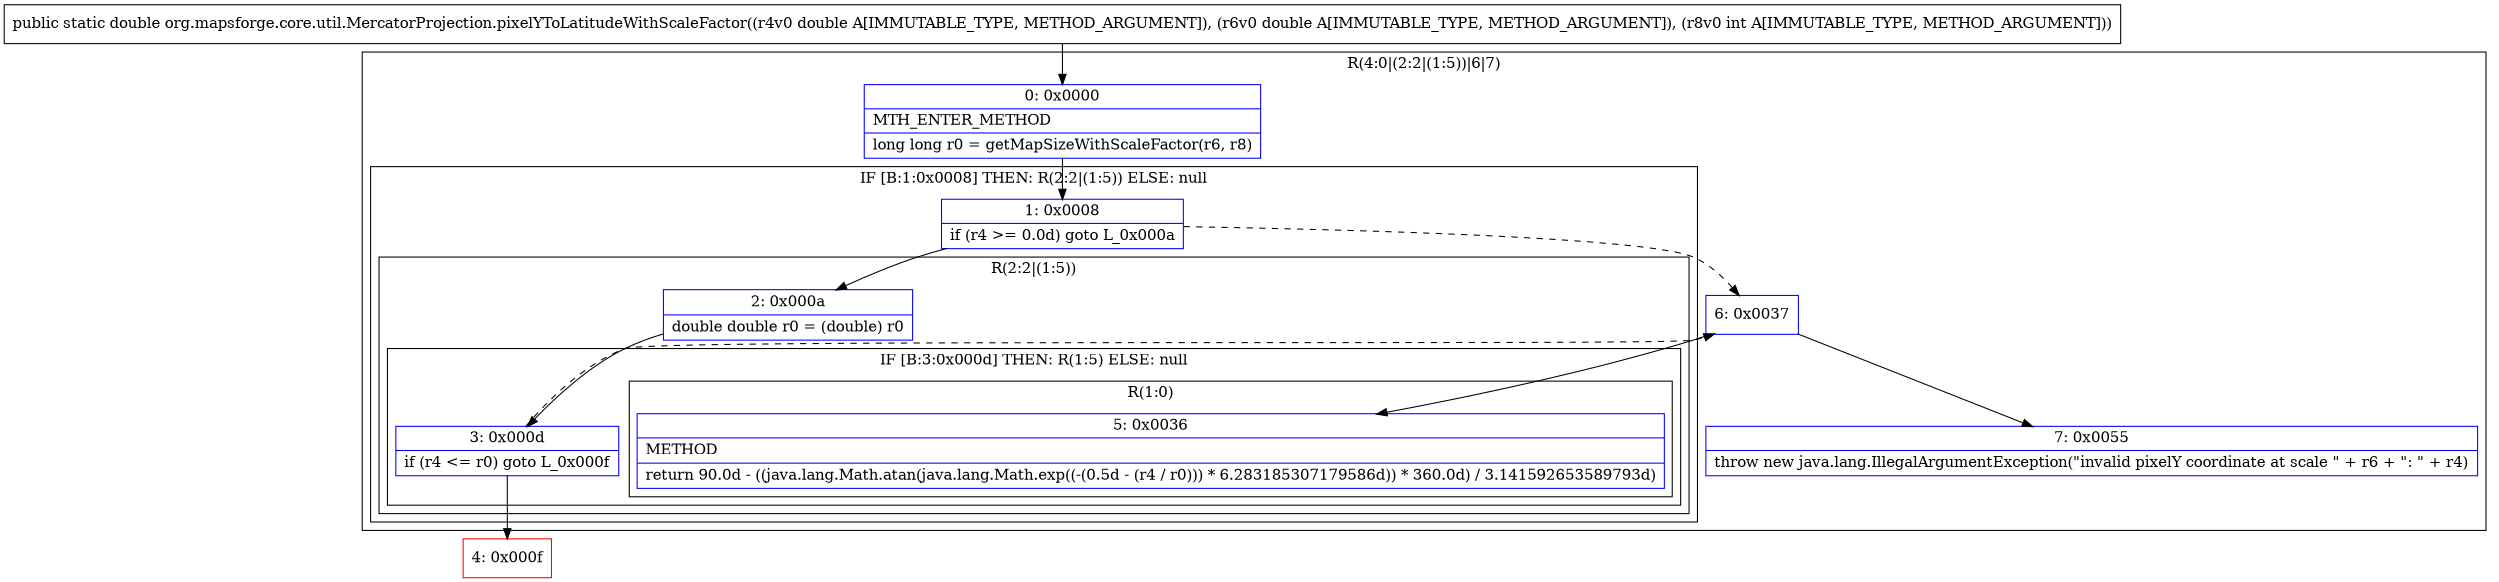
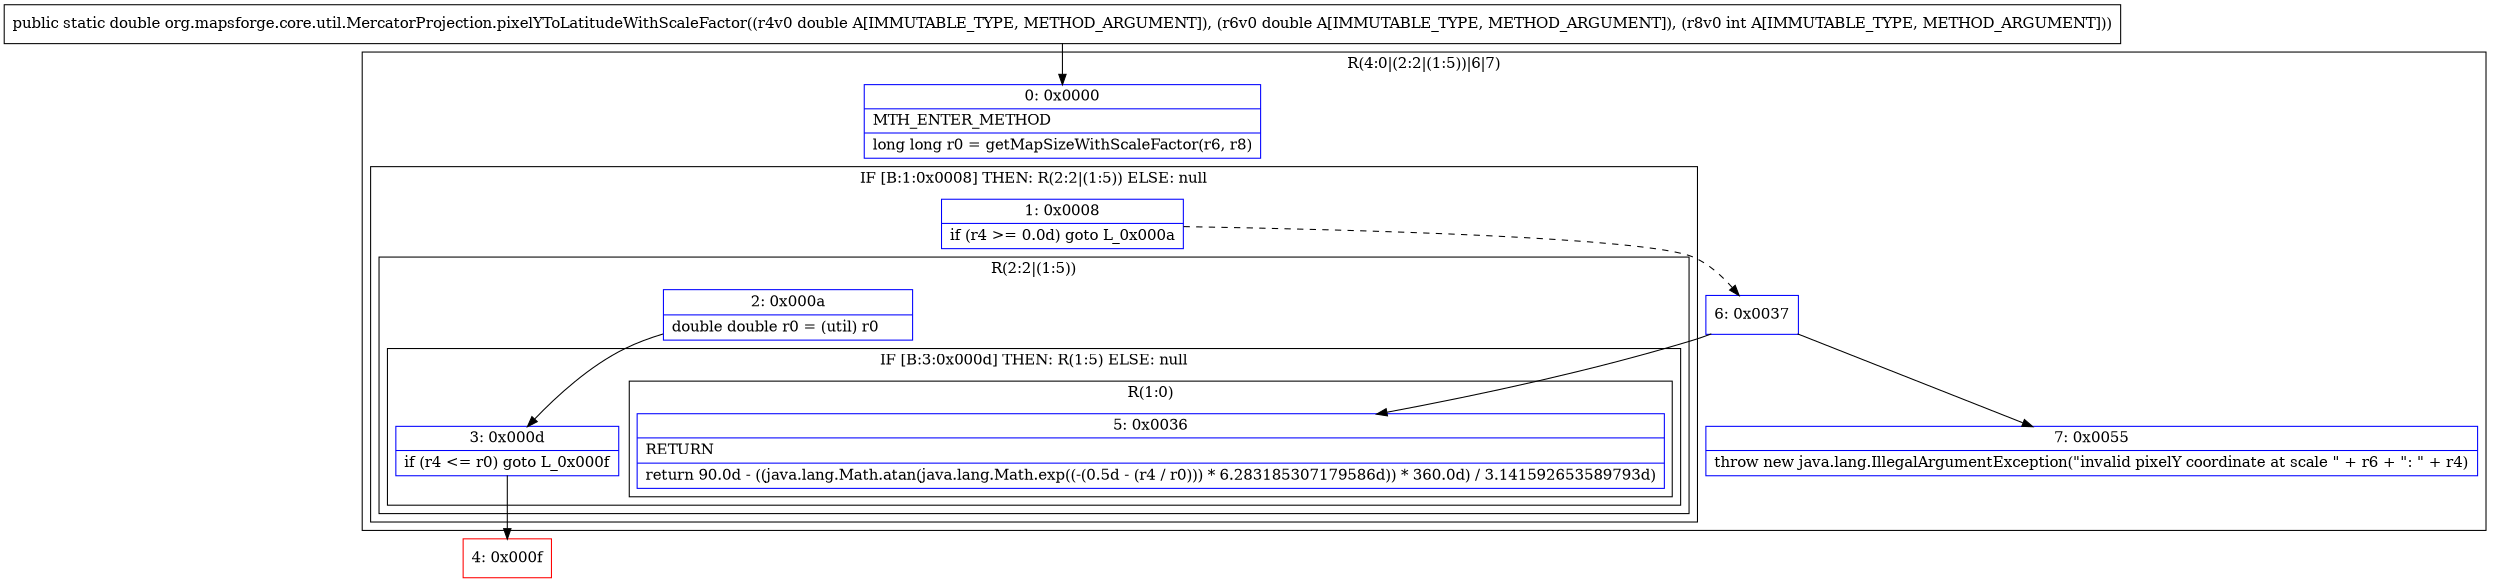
edge "0: 0x0000" -> "1: 0x0008": removed
edge "1: 0x0008" -> "2: 0x000a": removed
node "2: 0x000a": text "double double r0 = (double) r0" -> "double double r0 = (util) r0"
edge "3: 0x000d" -> "6: 0x0037": removed
node "5: 0x0036": text "METHOD" -> "RETURN"
